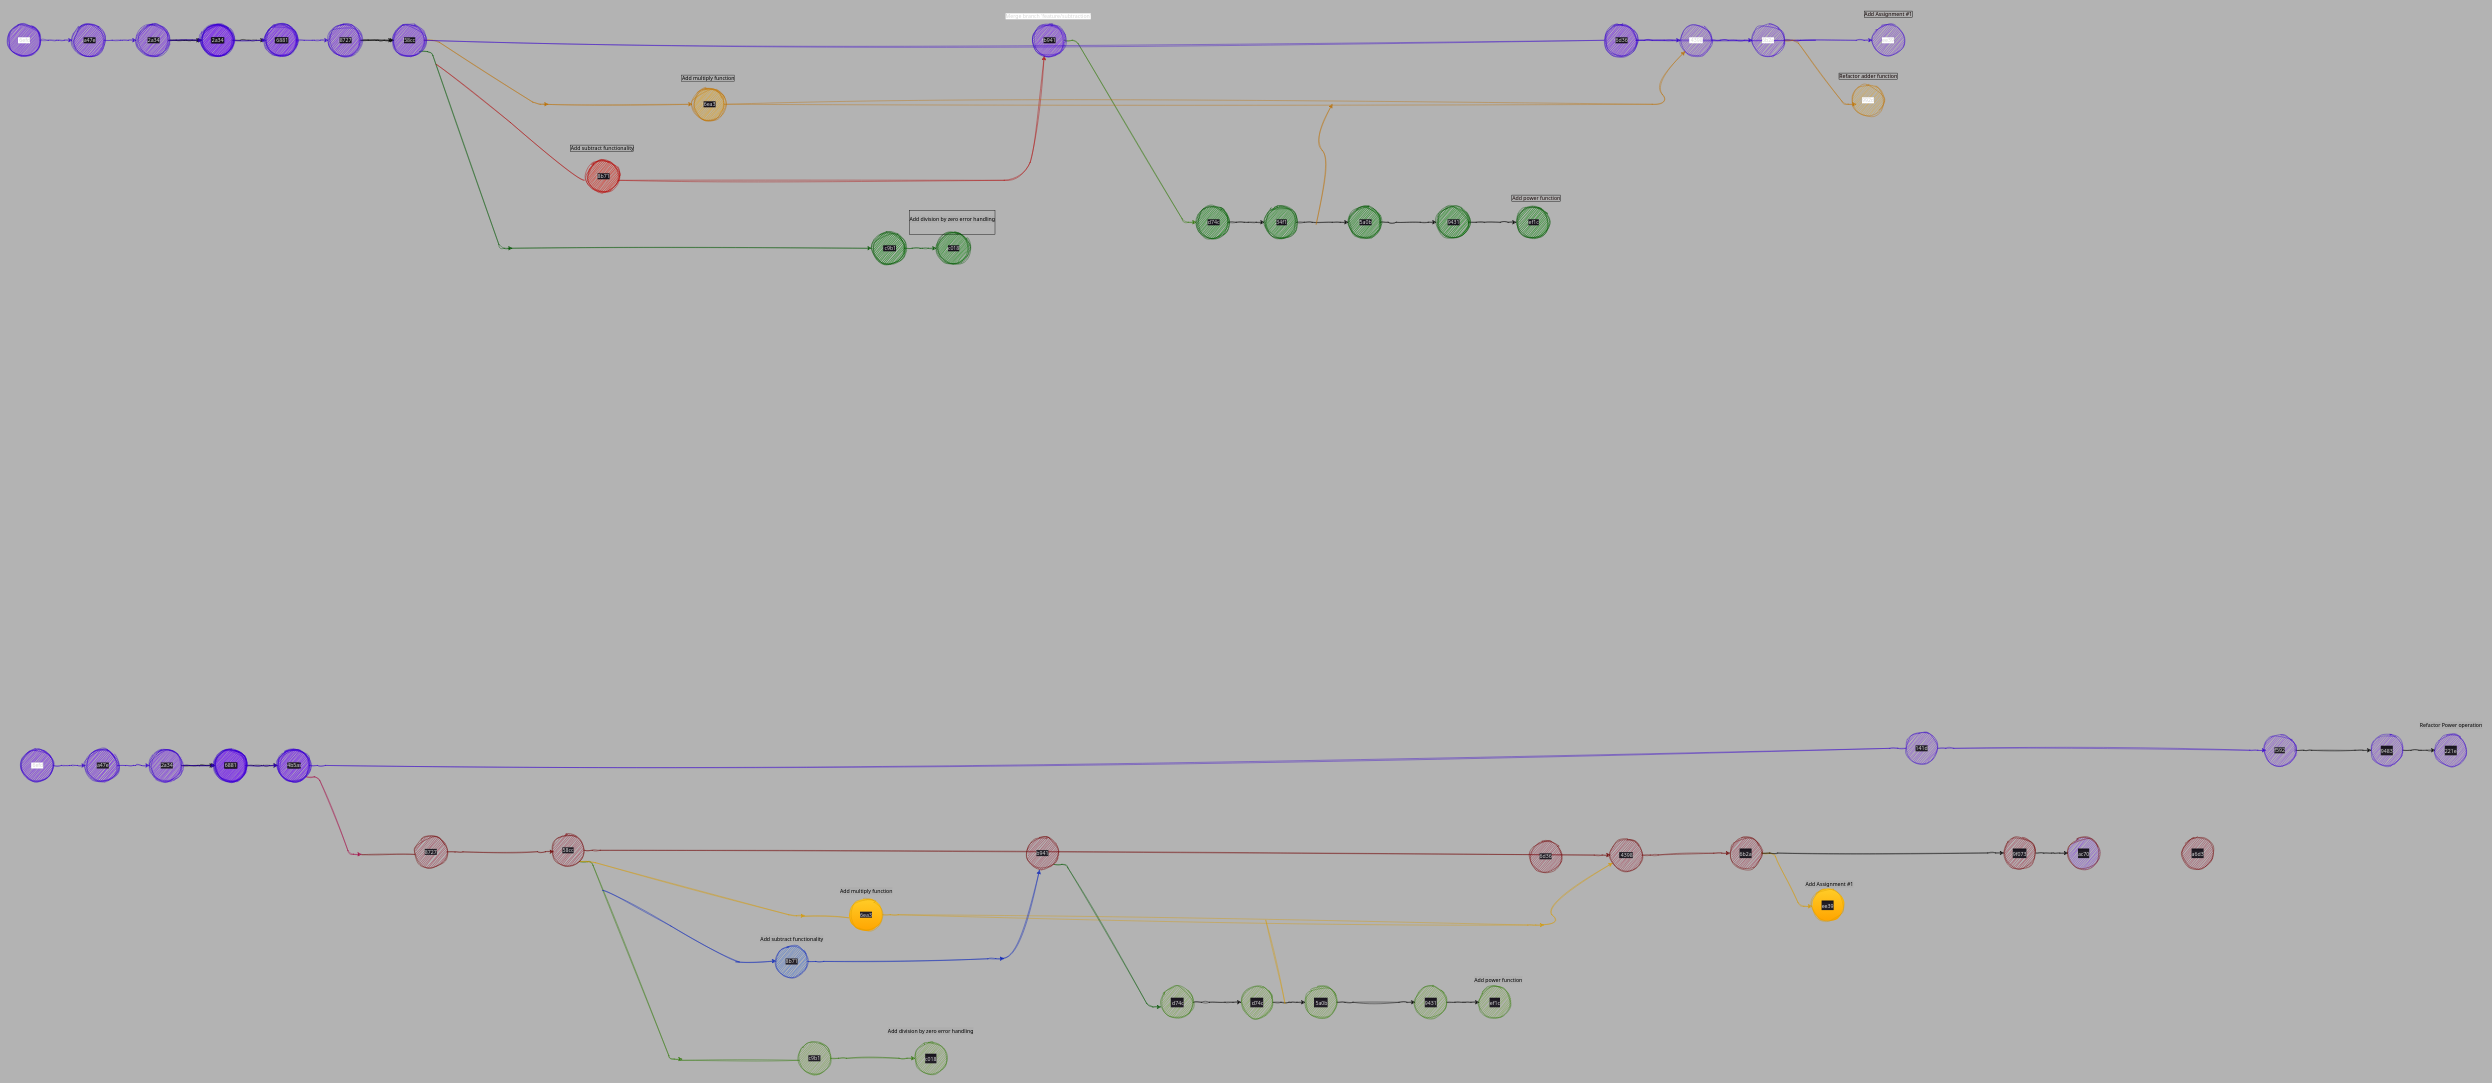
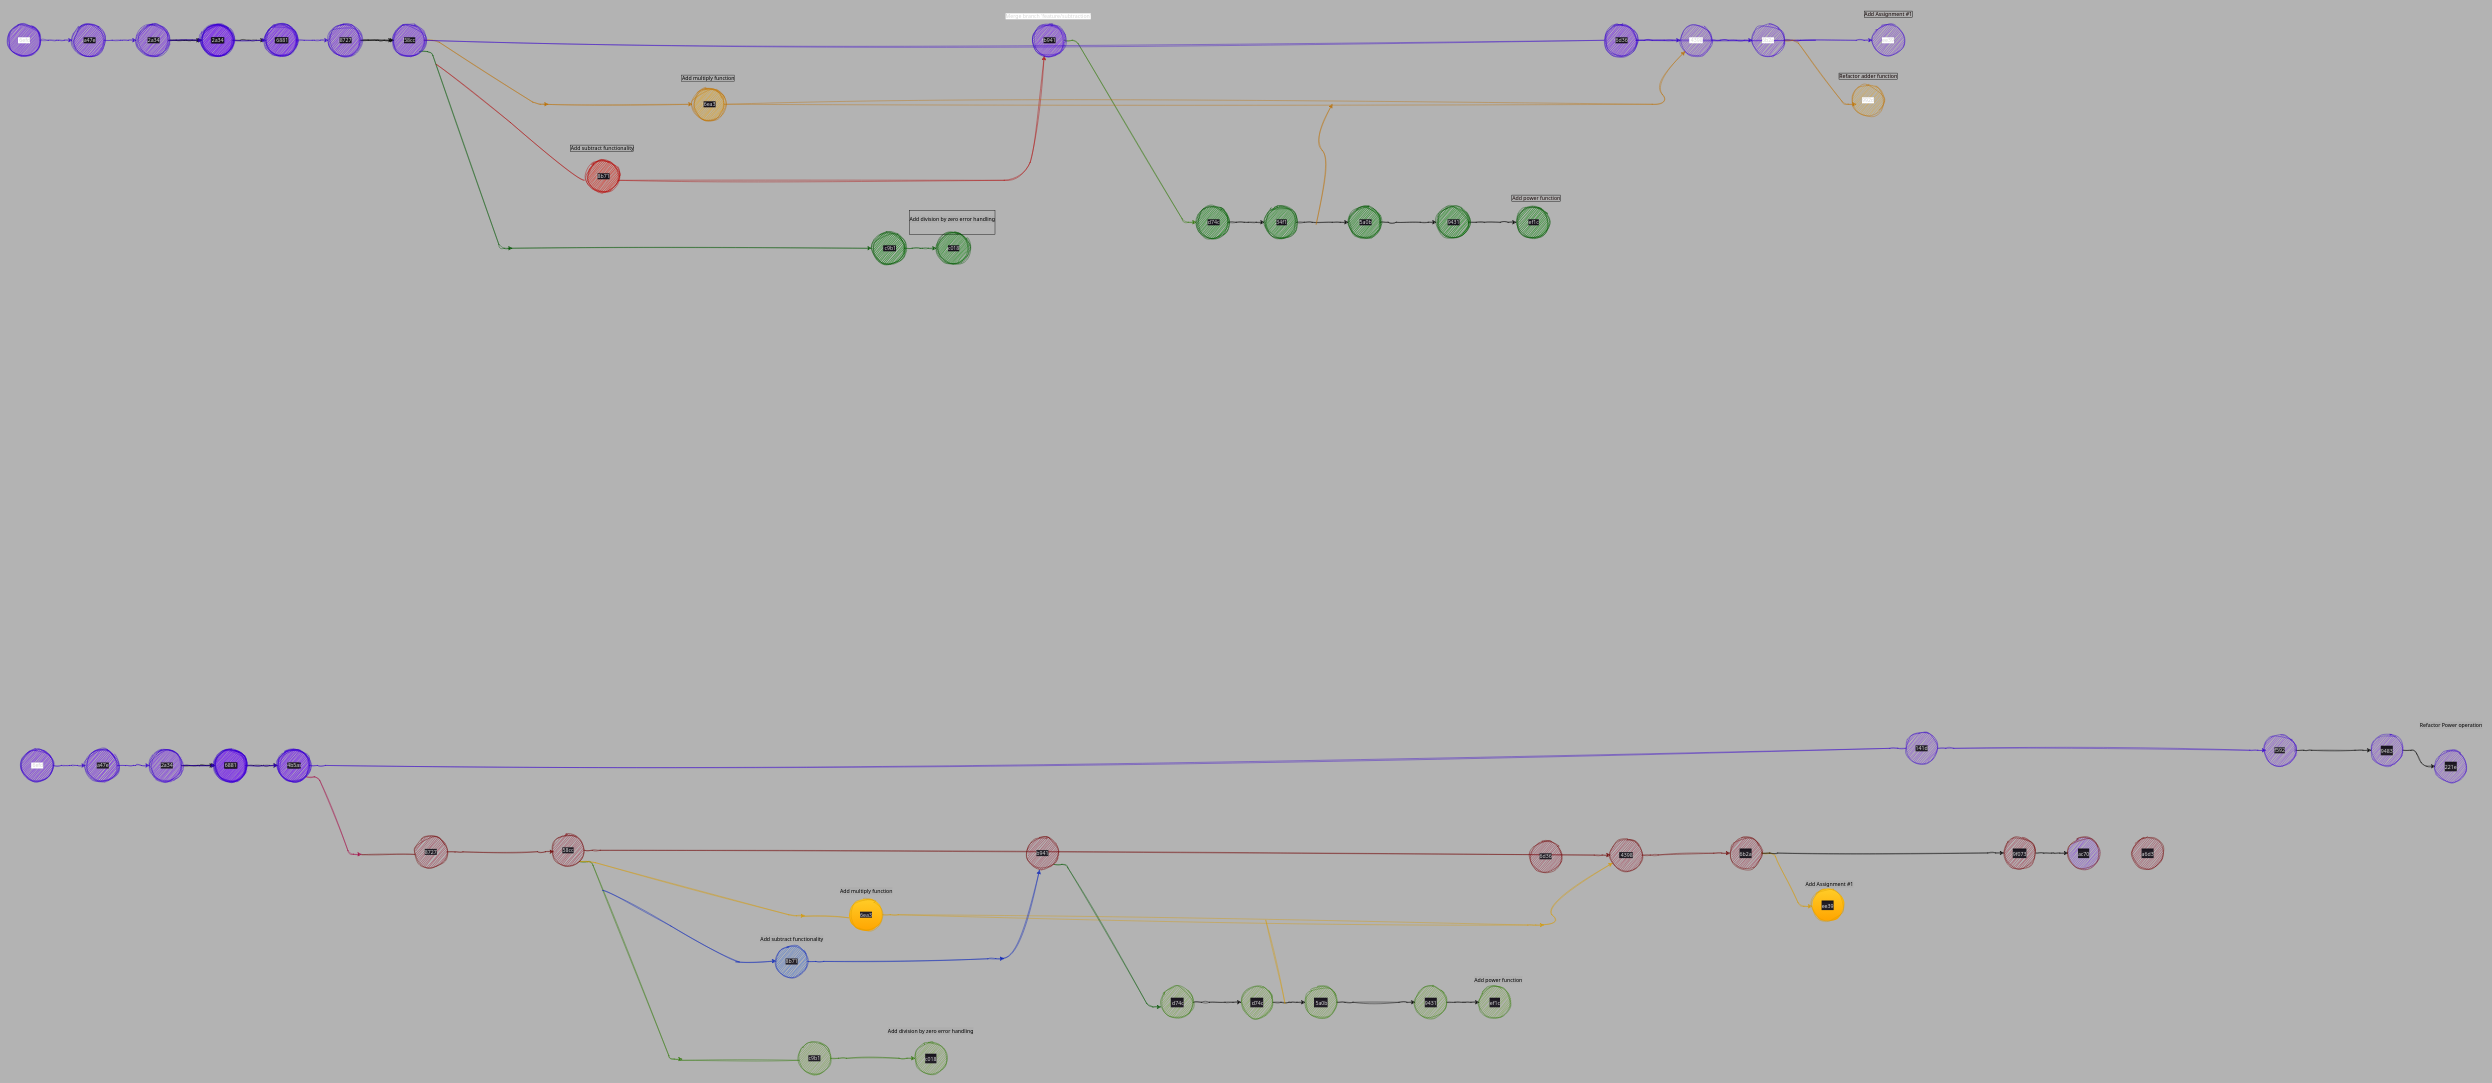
node "221e": moved (2451, 750) -> (2451, 766)
node "a6d3": moved (2198, 853) -> (2148, 853)
